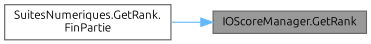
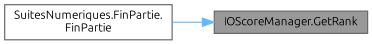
node "SuitesNumeriques.GetRank. FinPartie": label "SuitesNumeriques.GetRank. FinPartie" -> "SuitesNumeriques.FinPartie. FinPartie"
